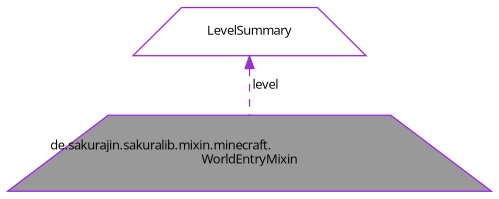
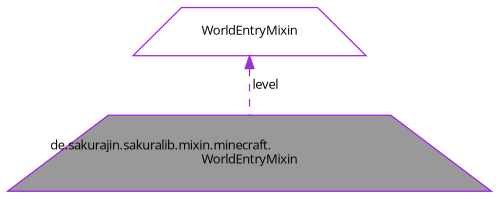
node "LevelSummary": label "LevelSummary" -> "WorldEntryMixin"
